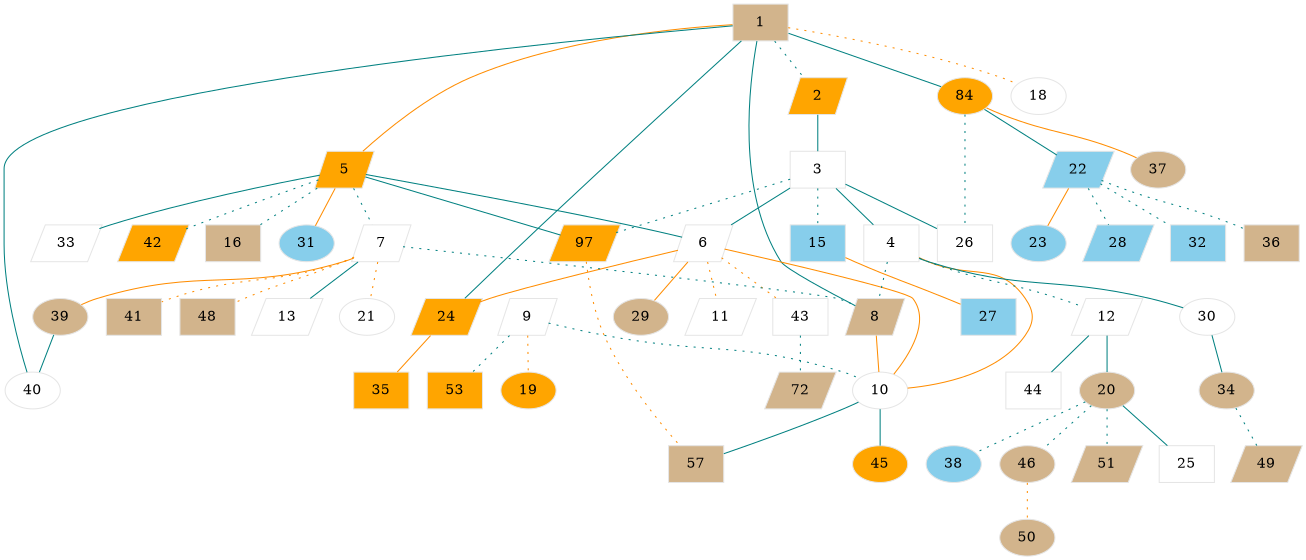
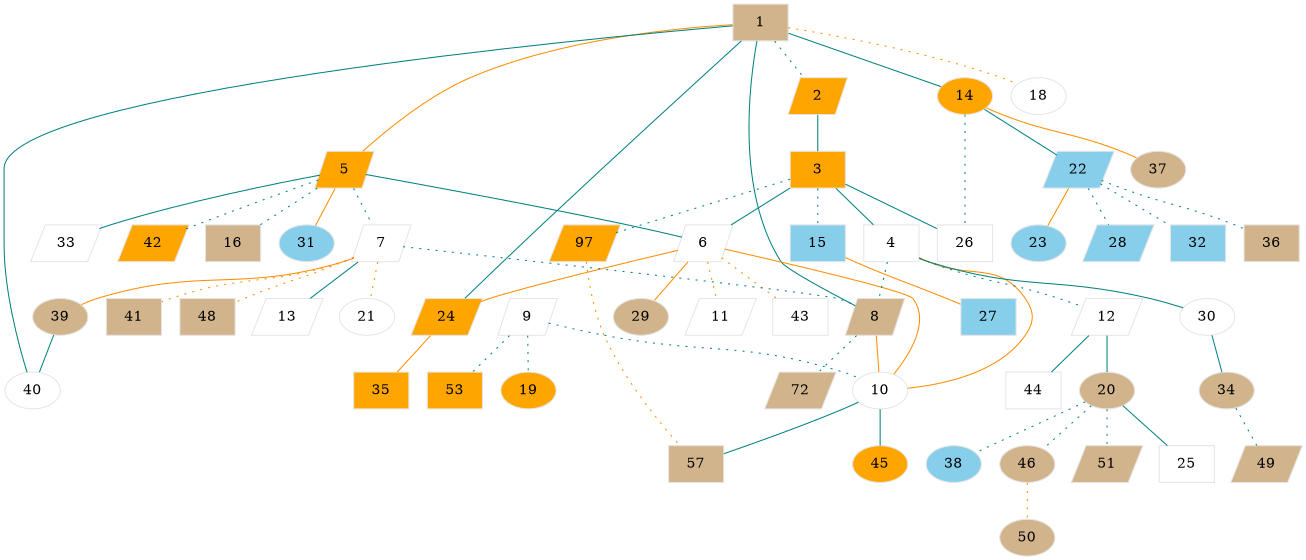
node "84": label "84" -> "14"
node "3": fillcolor white -> orange
edge "5" -- "97": removed
edge "9" -- "19": color darkorange -> teal
edge "43" -- "72": now "8" -- "72"
